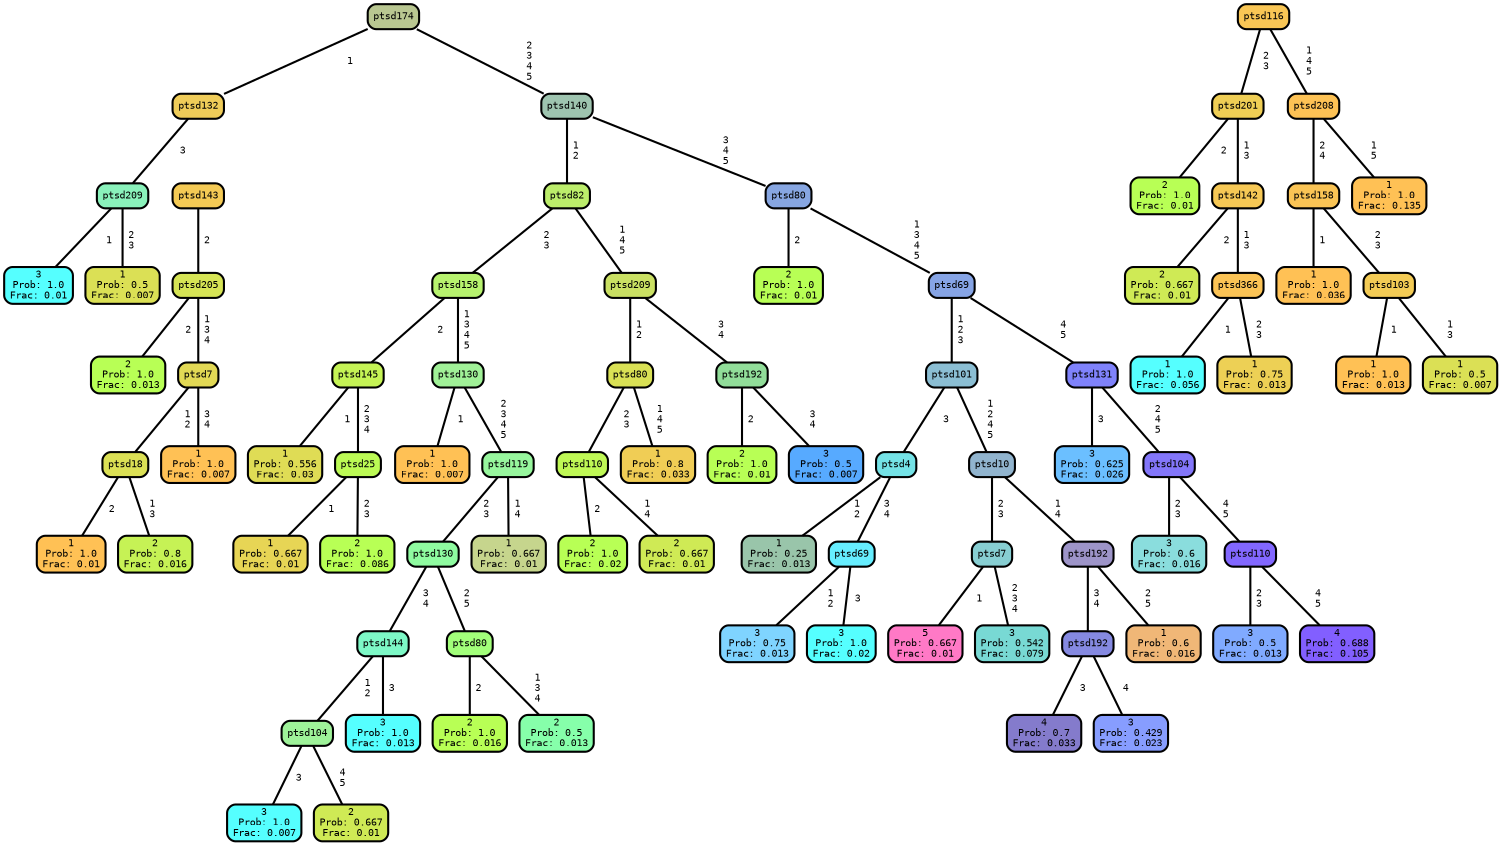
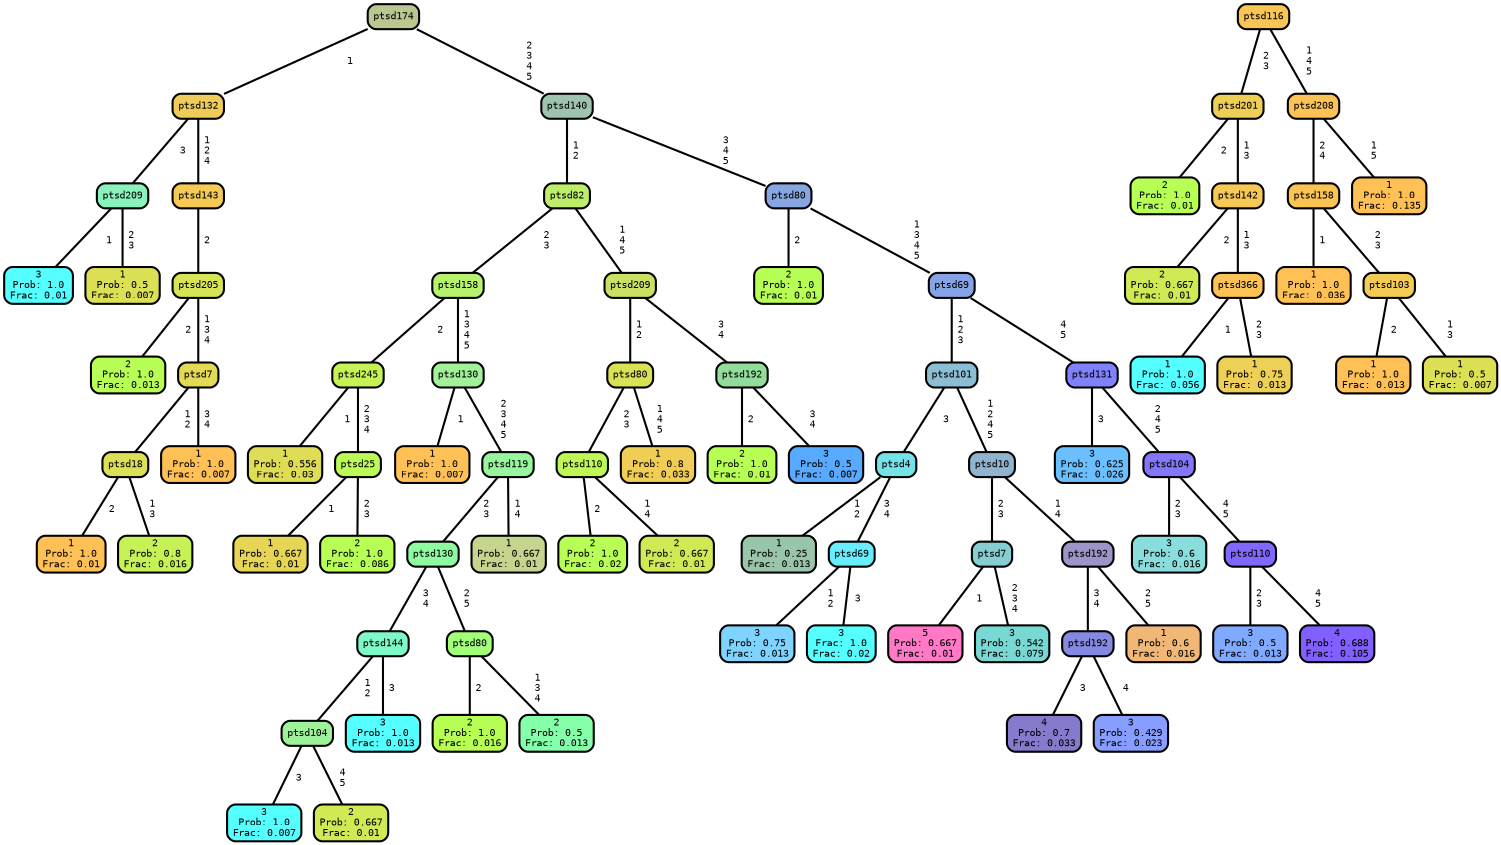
edge "ptsd132" -- "ptsd143": added, label "1 2 4"
edge "ptsd103" -- "1 Prob: 1.0 Frac: 0.013": label " 1" -> " 2"
node "ptsd145": label "ptsd145" -> "ptsd245"
node "3 Prob: 1.0 Frac: 0.02": label "3 Prob: 1.0 Frac: 0.02" -> "3 Frac: 1.0 Frac: 0.02"
